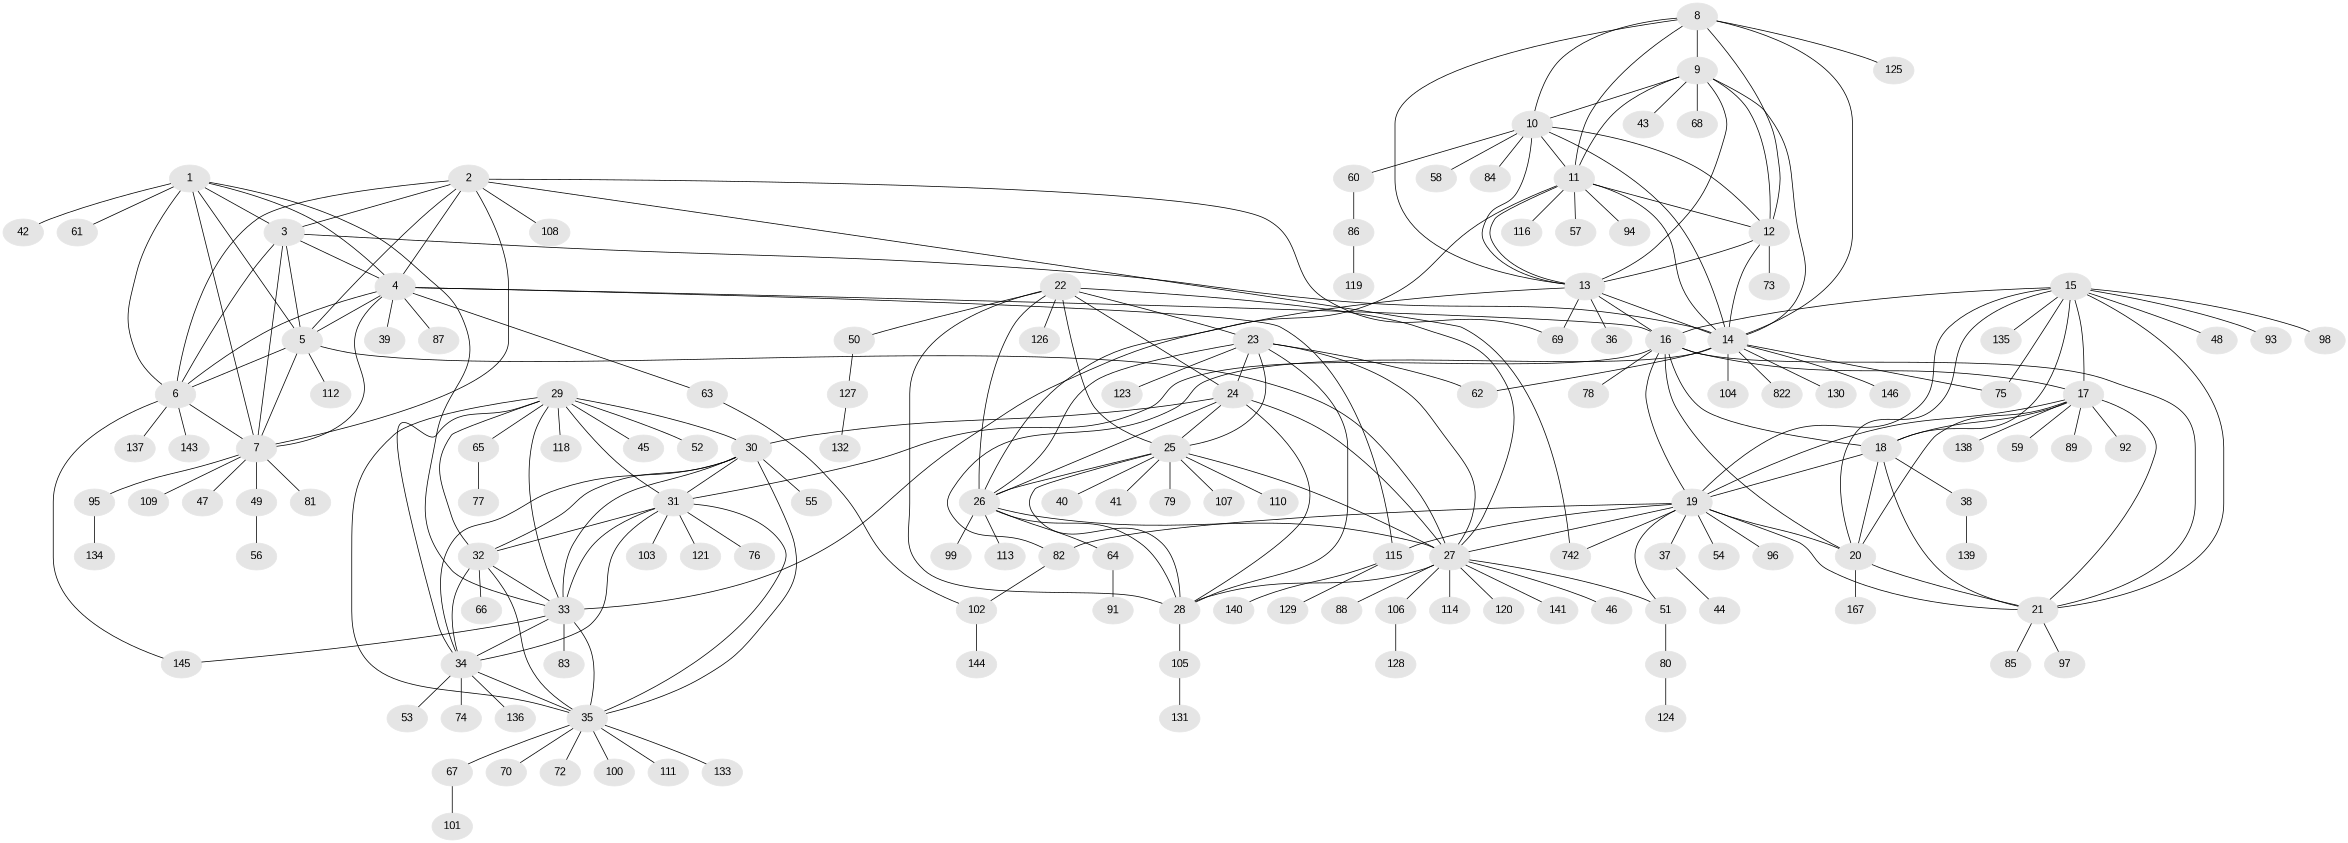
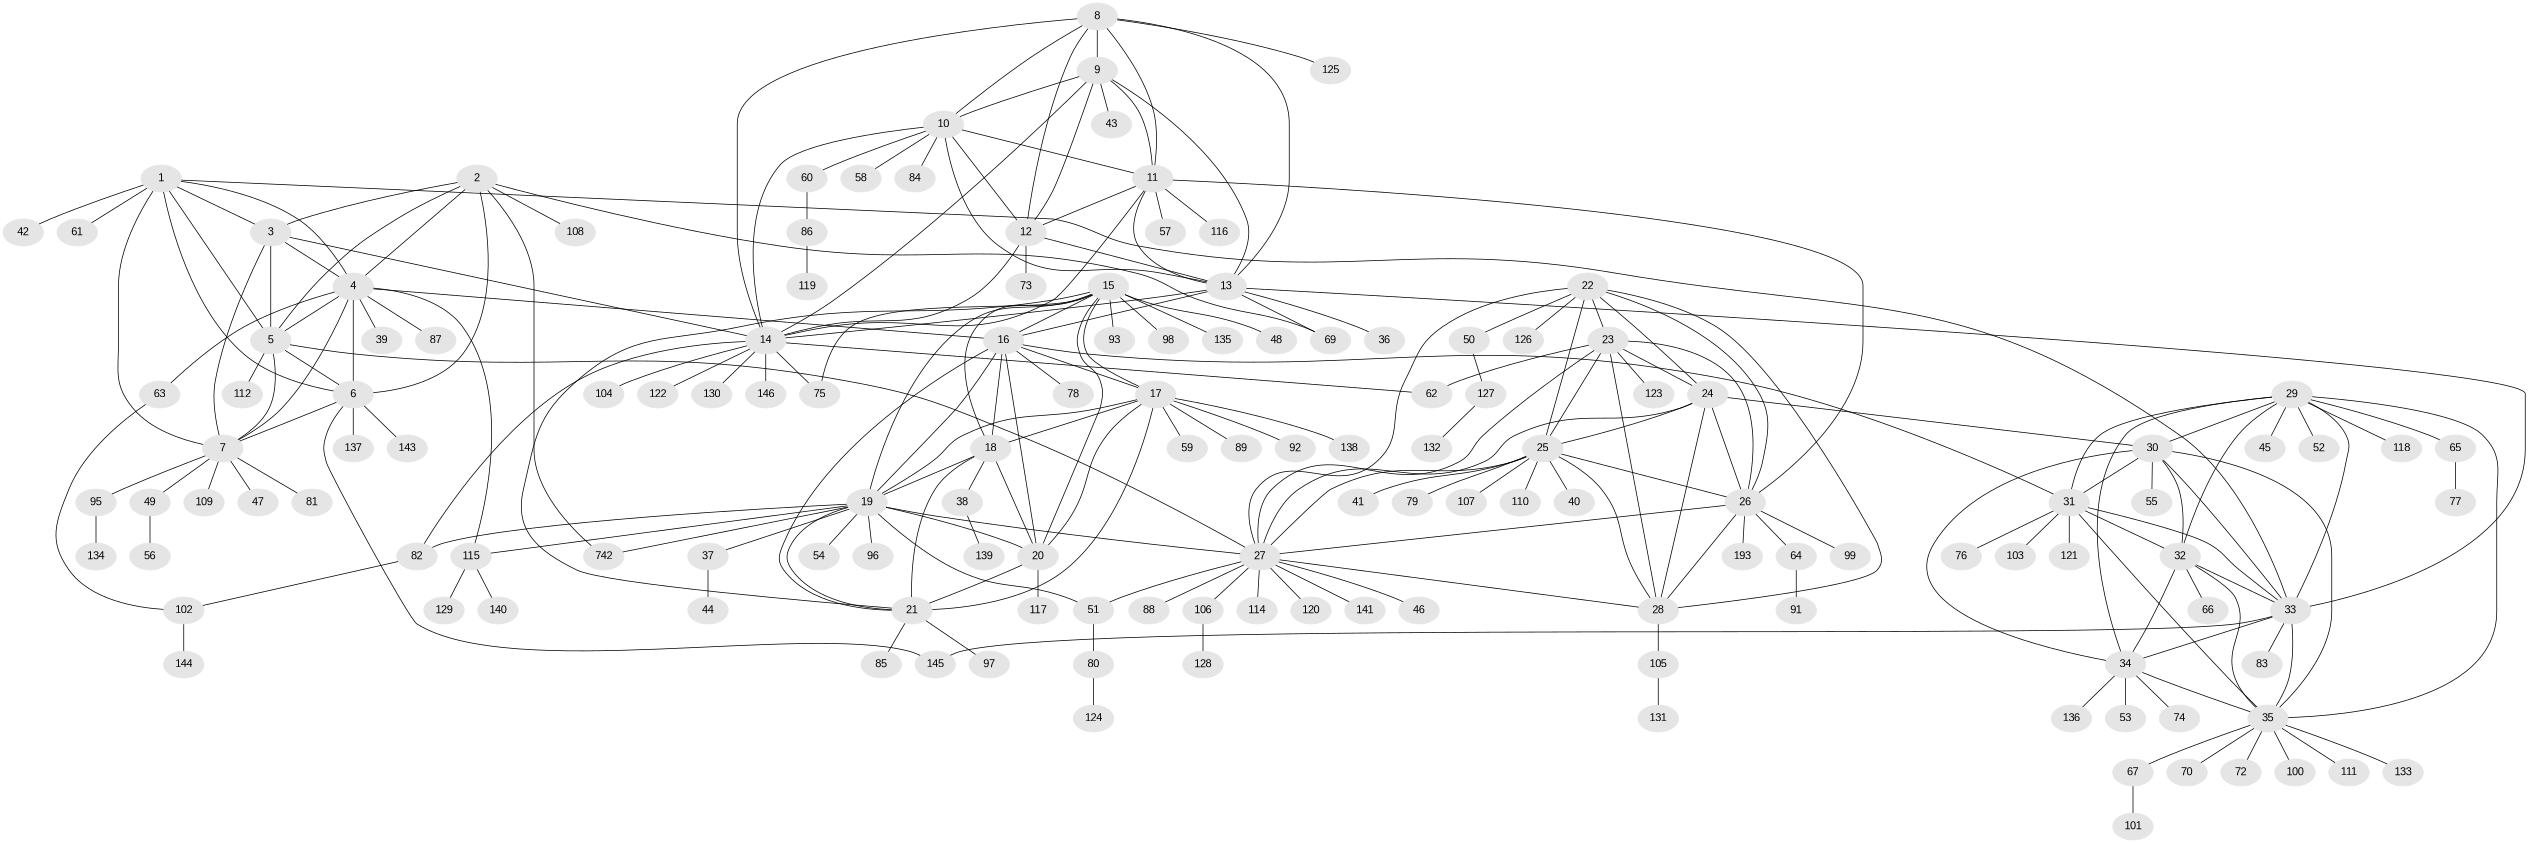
node "68": removed
node "94": removed
edge "3" -- "6": removed
edge "2" -- "7": removed
node "822": label "822" -> "122"
node "113": label "113" -> "193"
node "167": label "167" -> "117"
edge "31" -- "34": removed
